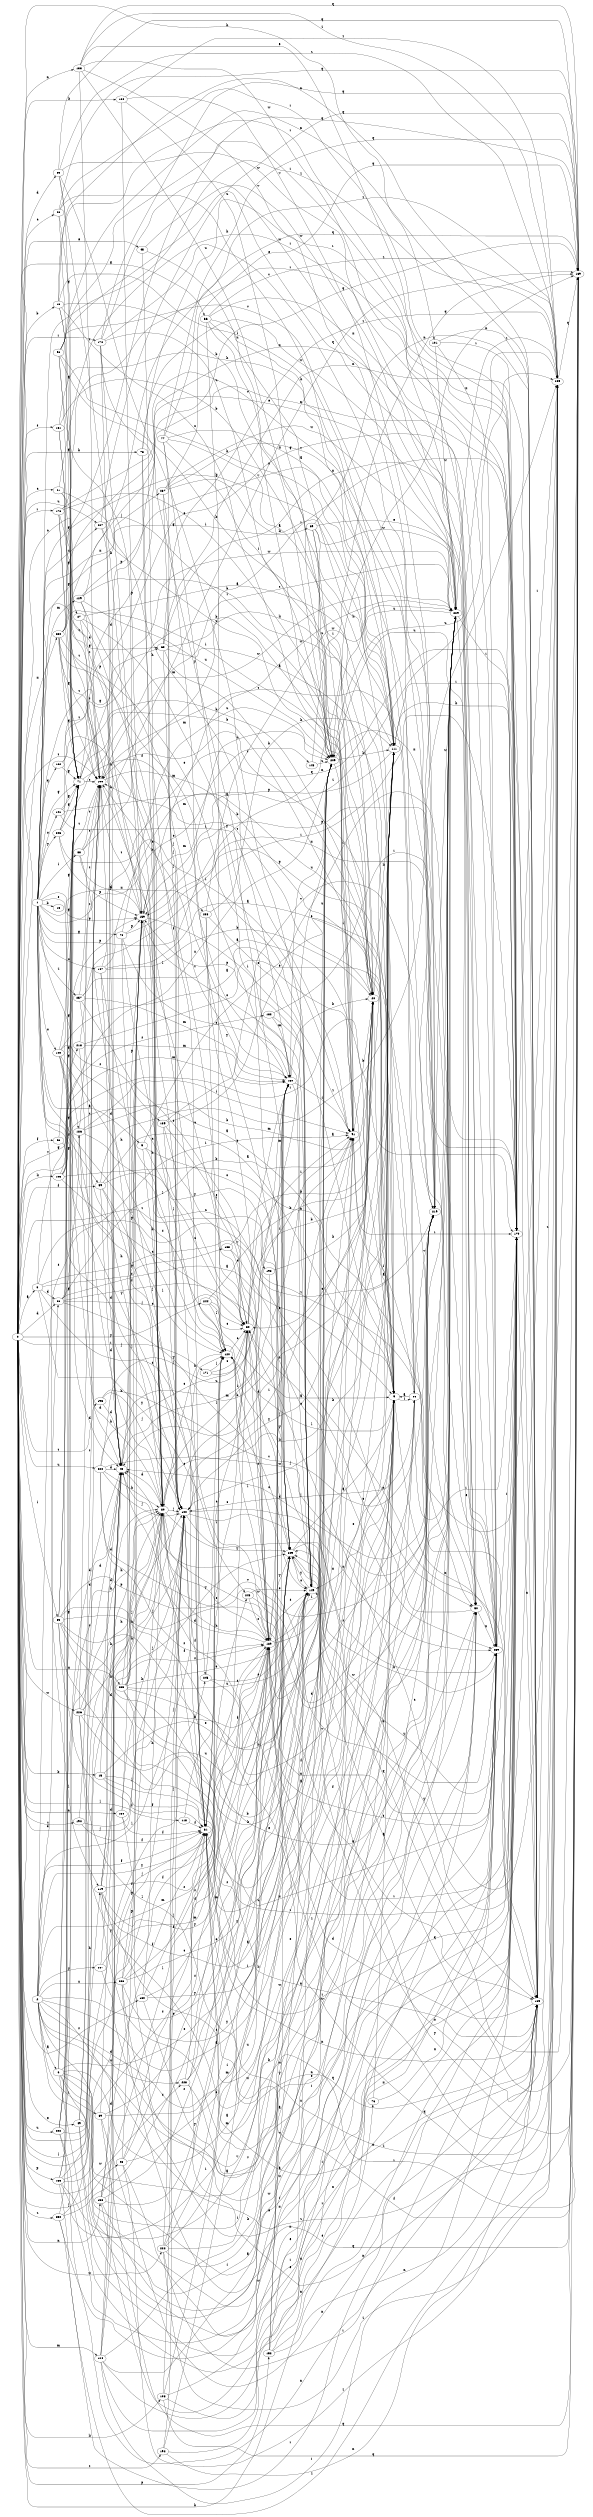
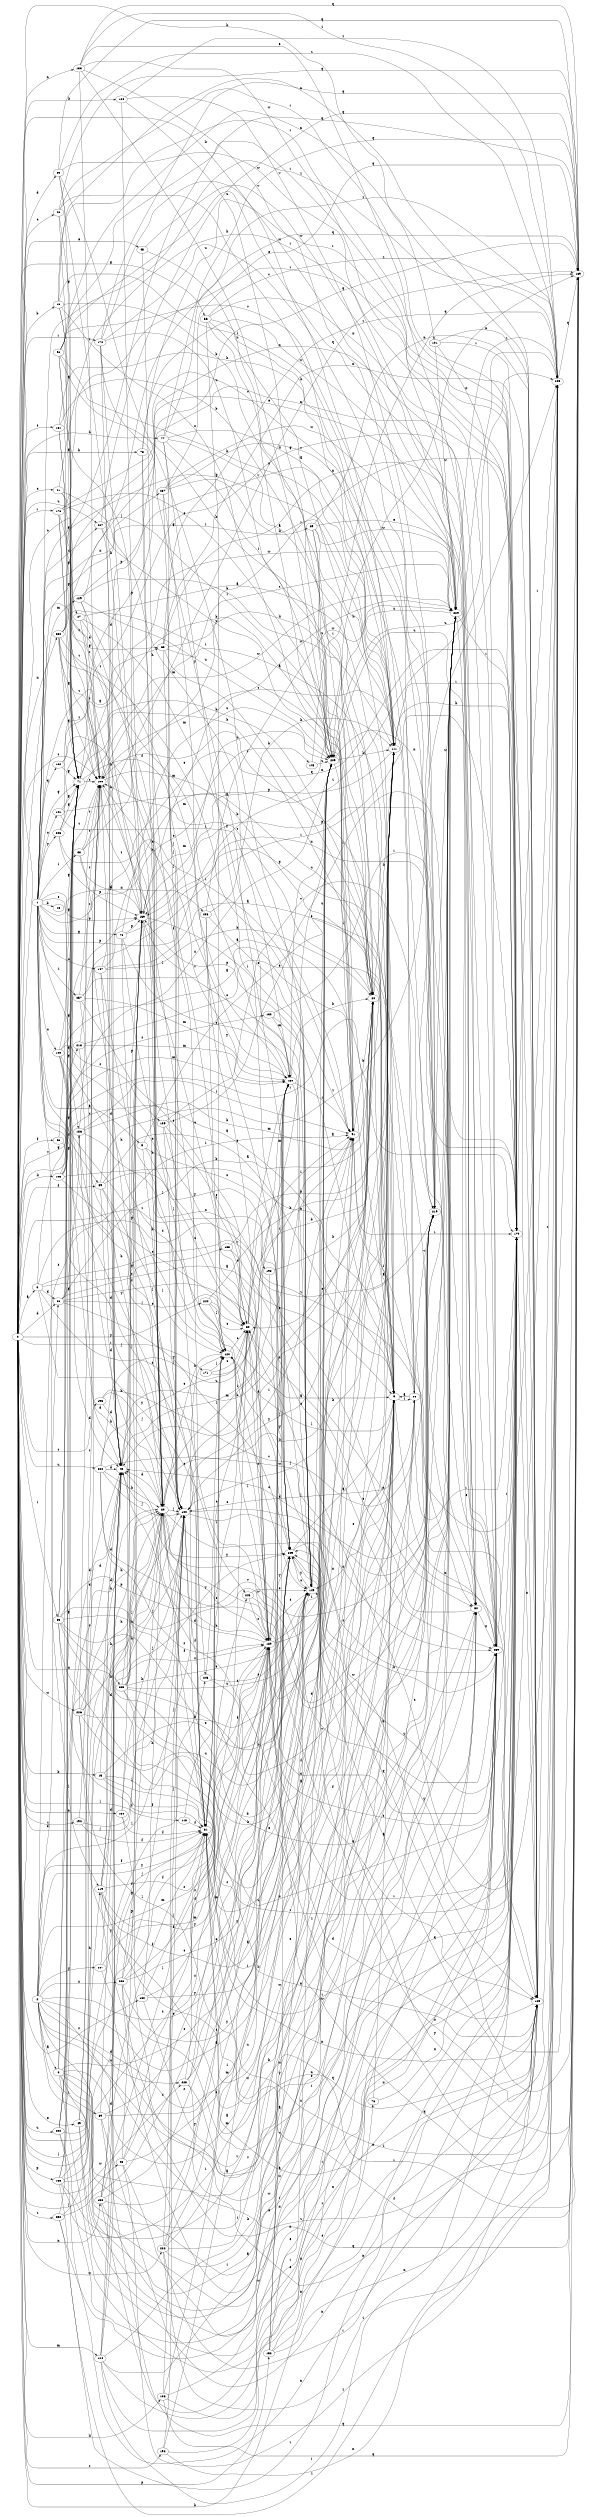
edge "0" -> "111": added, label "k"
edge "21" -> "159": label "p" -> "t"
edge "0" -> "77": added, label "h"
edge "100" -> "249": now "80" -> "249"
